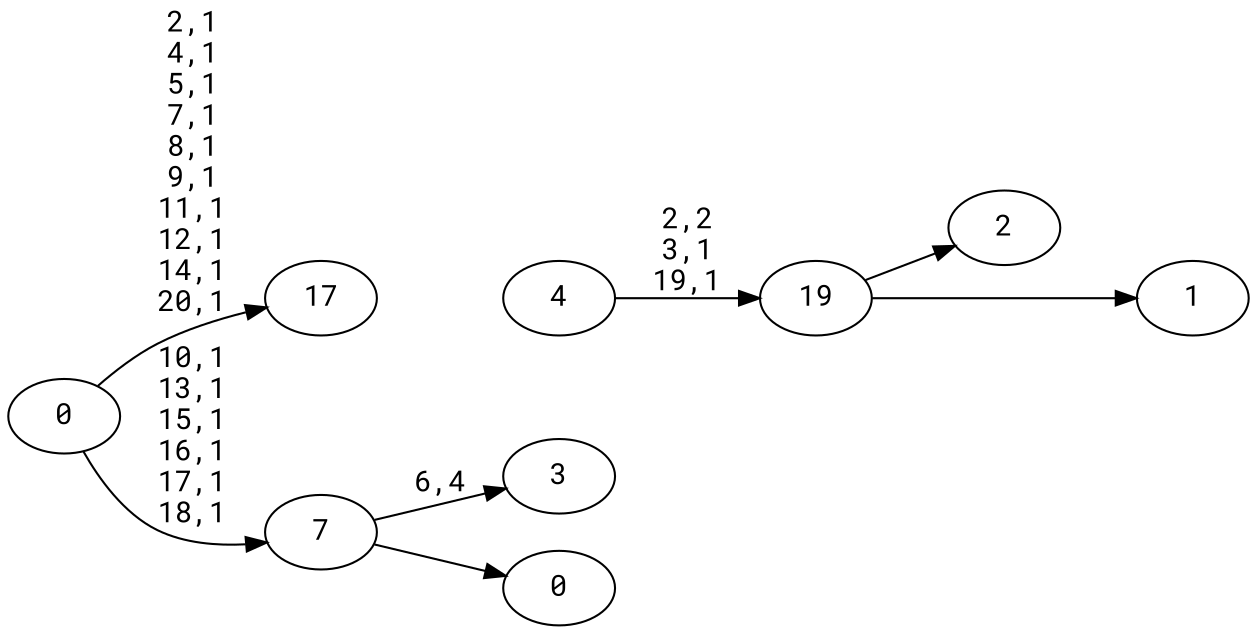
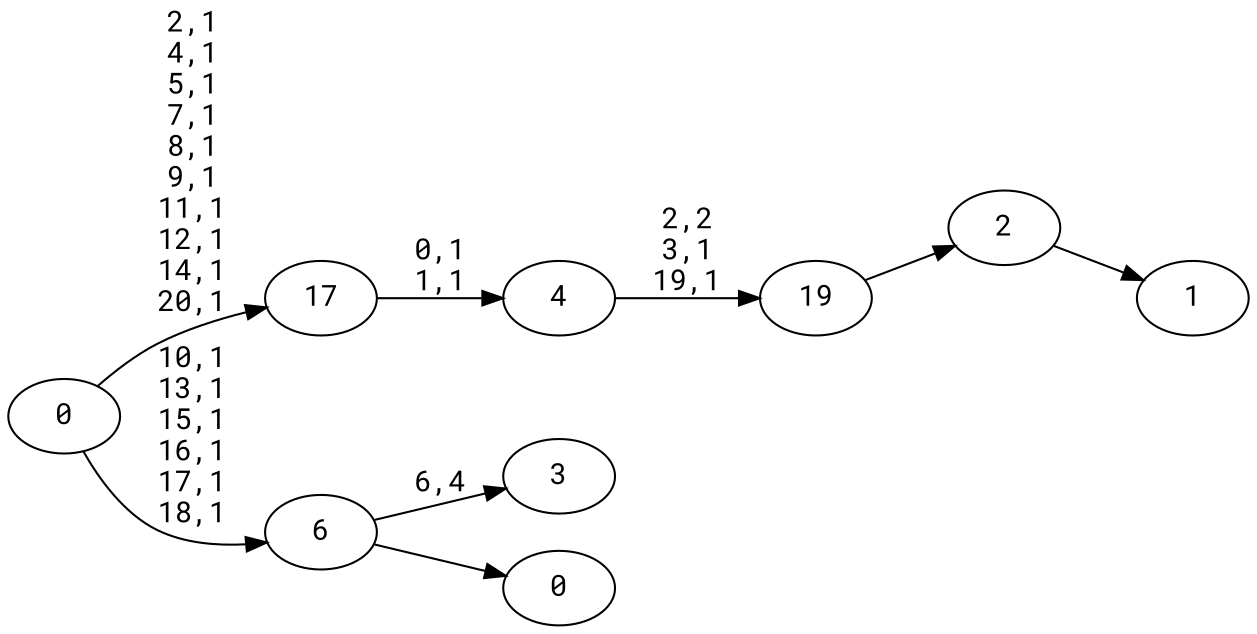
edge "17" -> "4": added, label "0,1 1,1"
edge "19" -> "1": now "2" -> "1"
node "7": label "7" -> "6"
